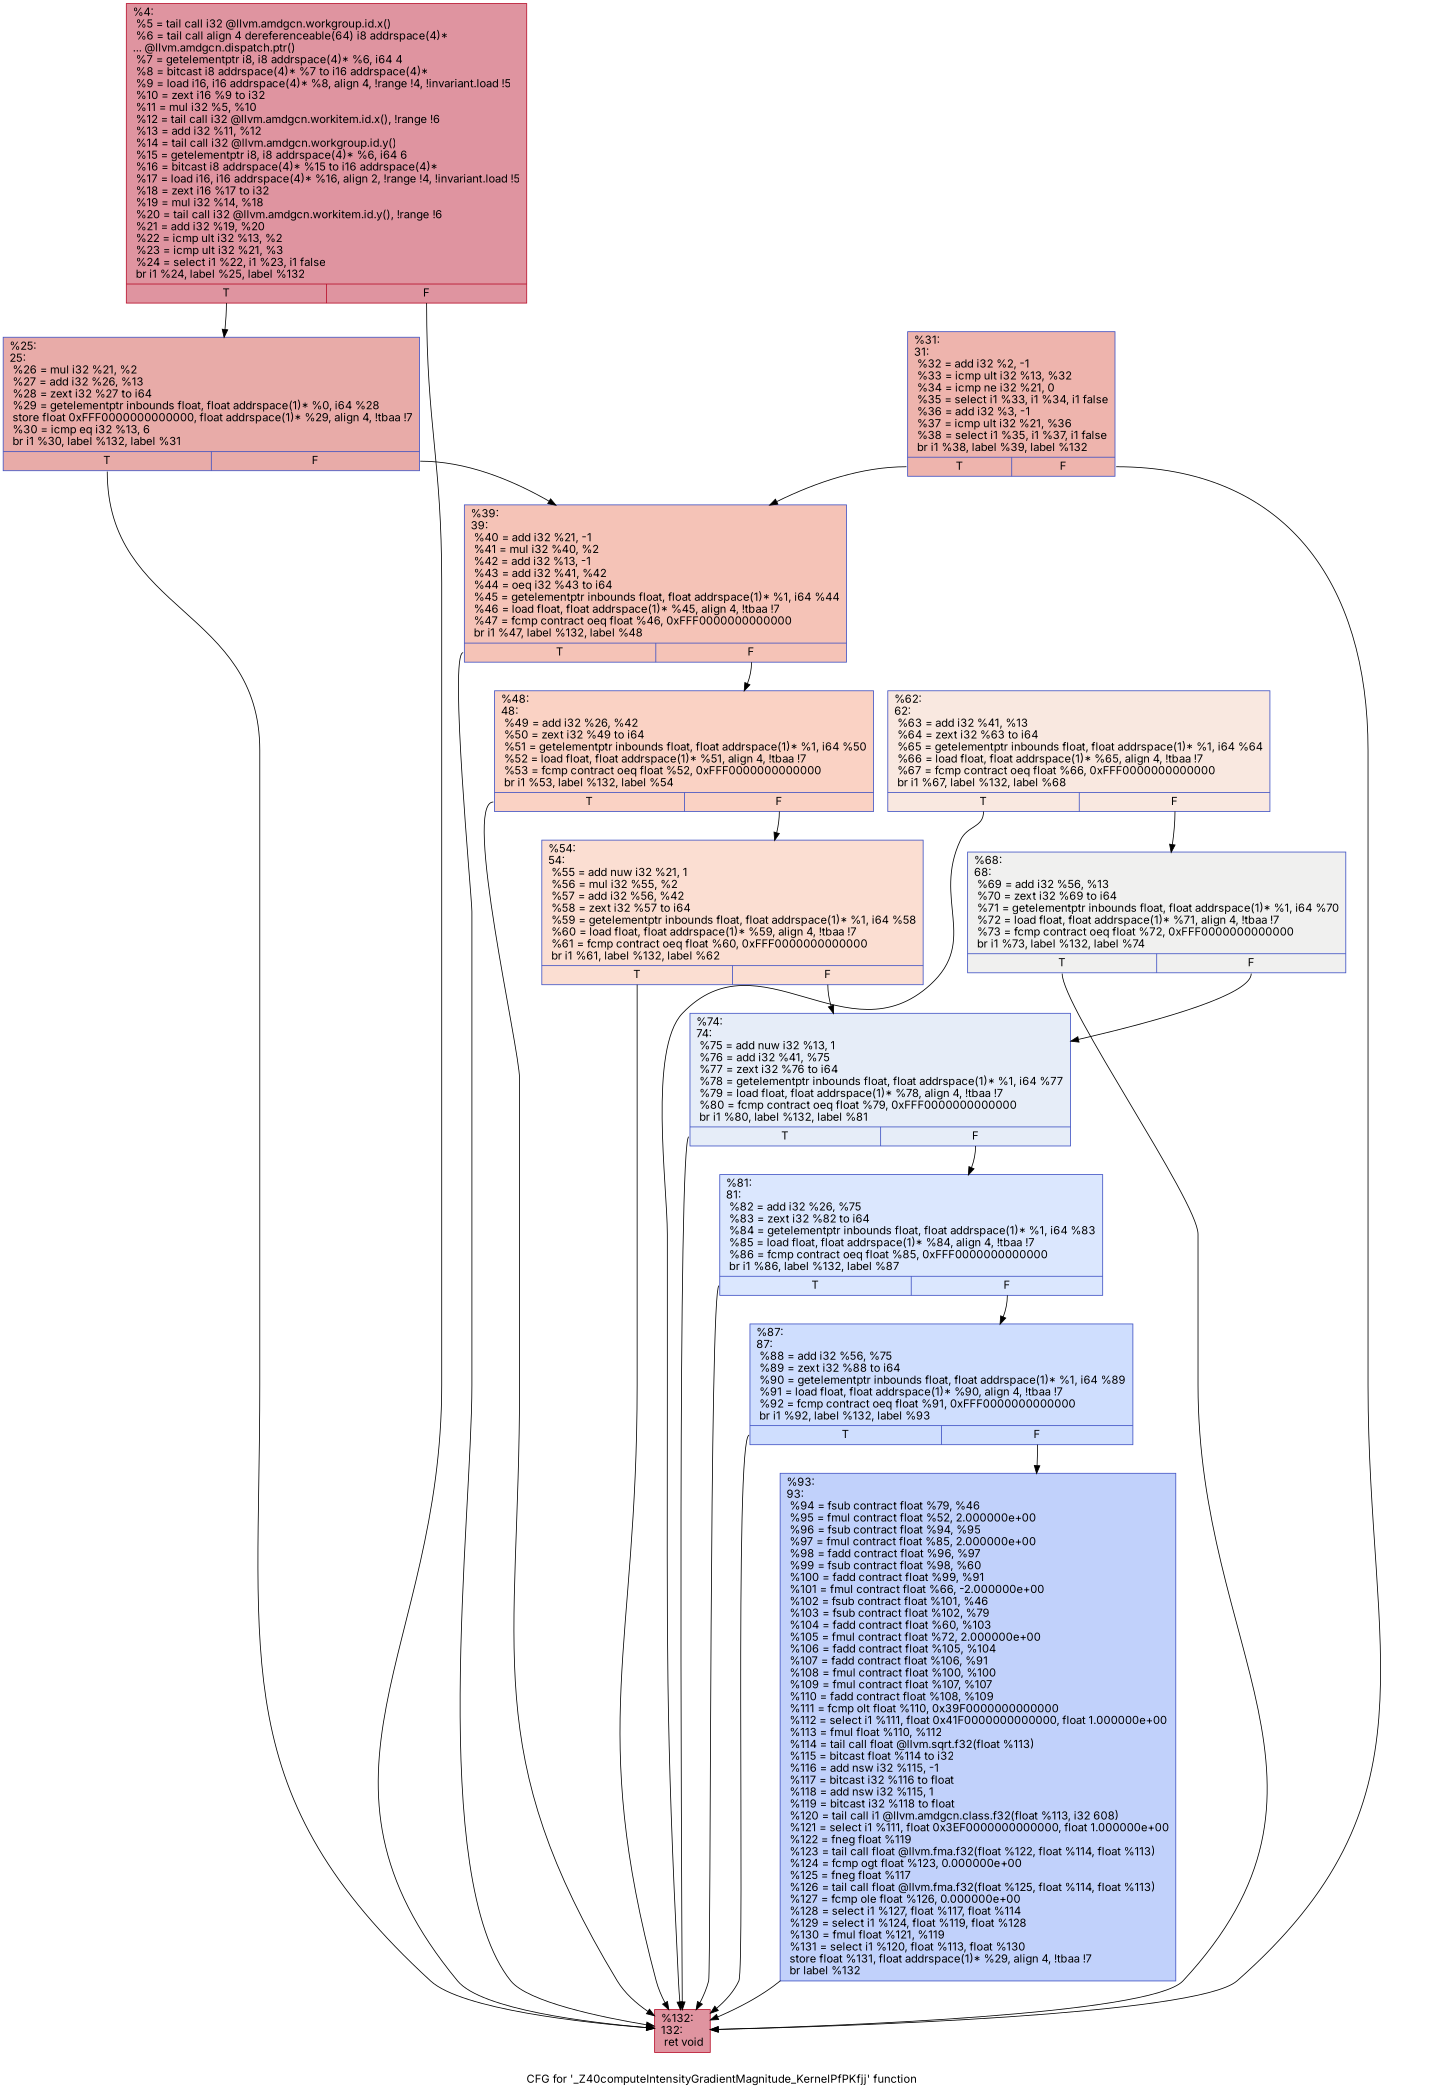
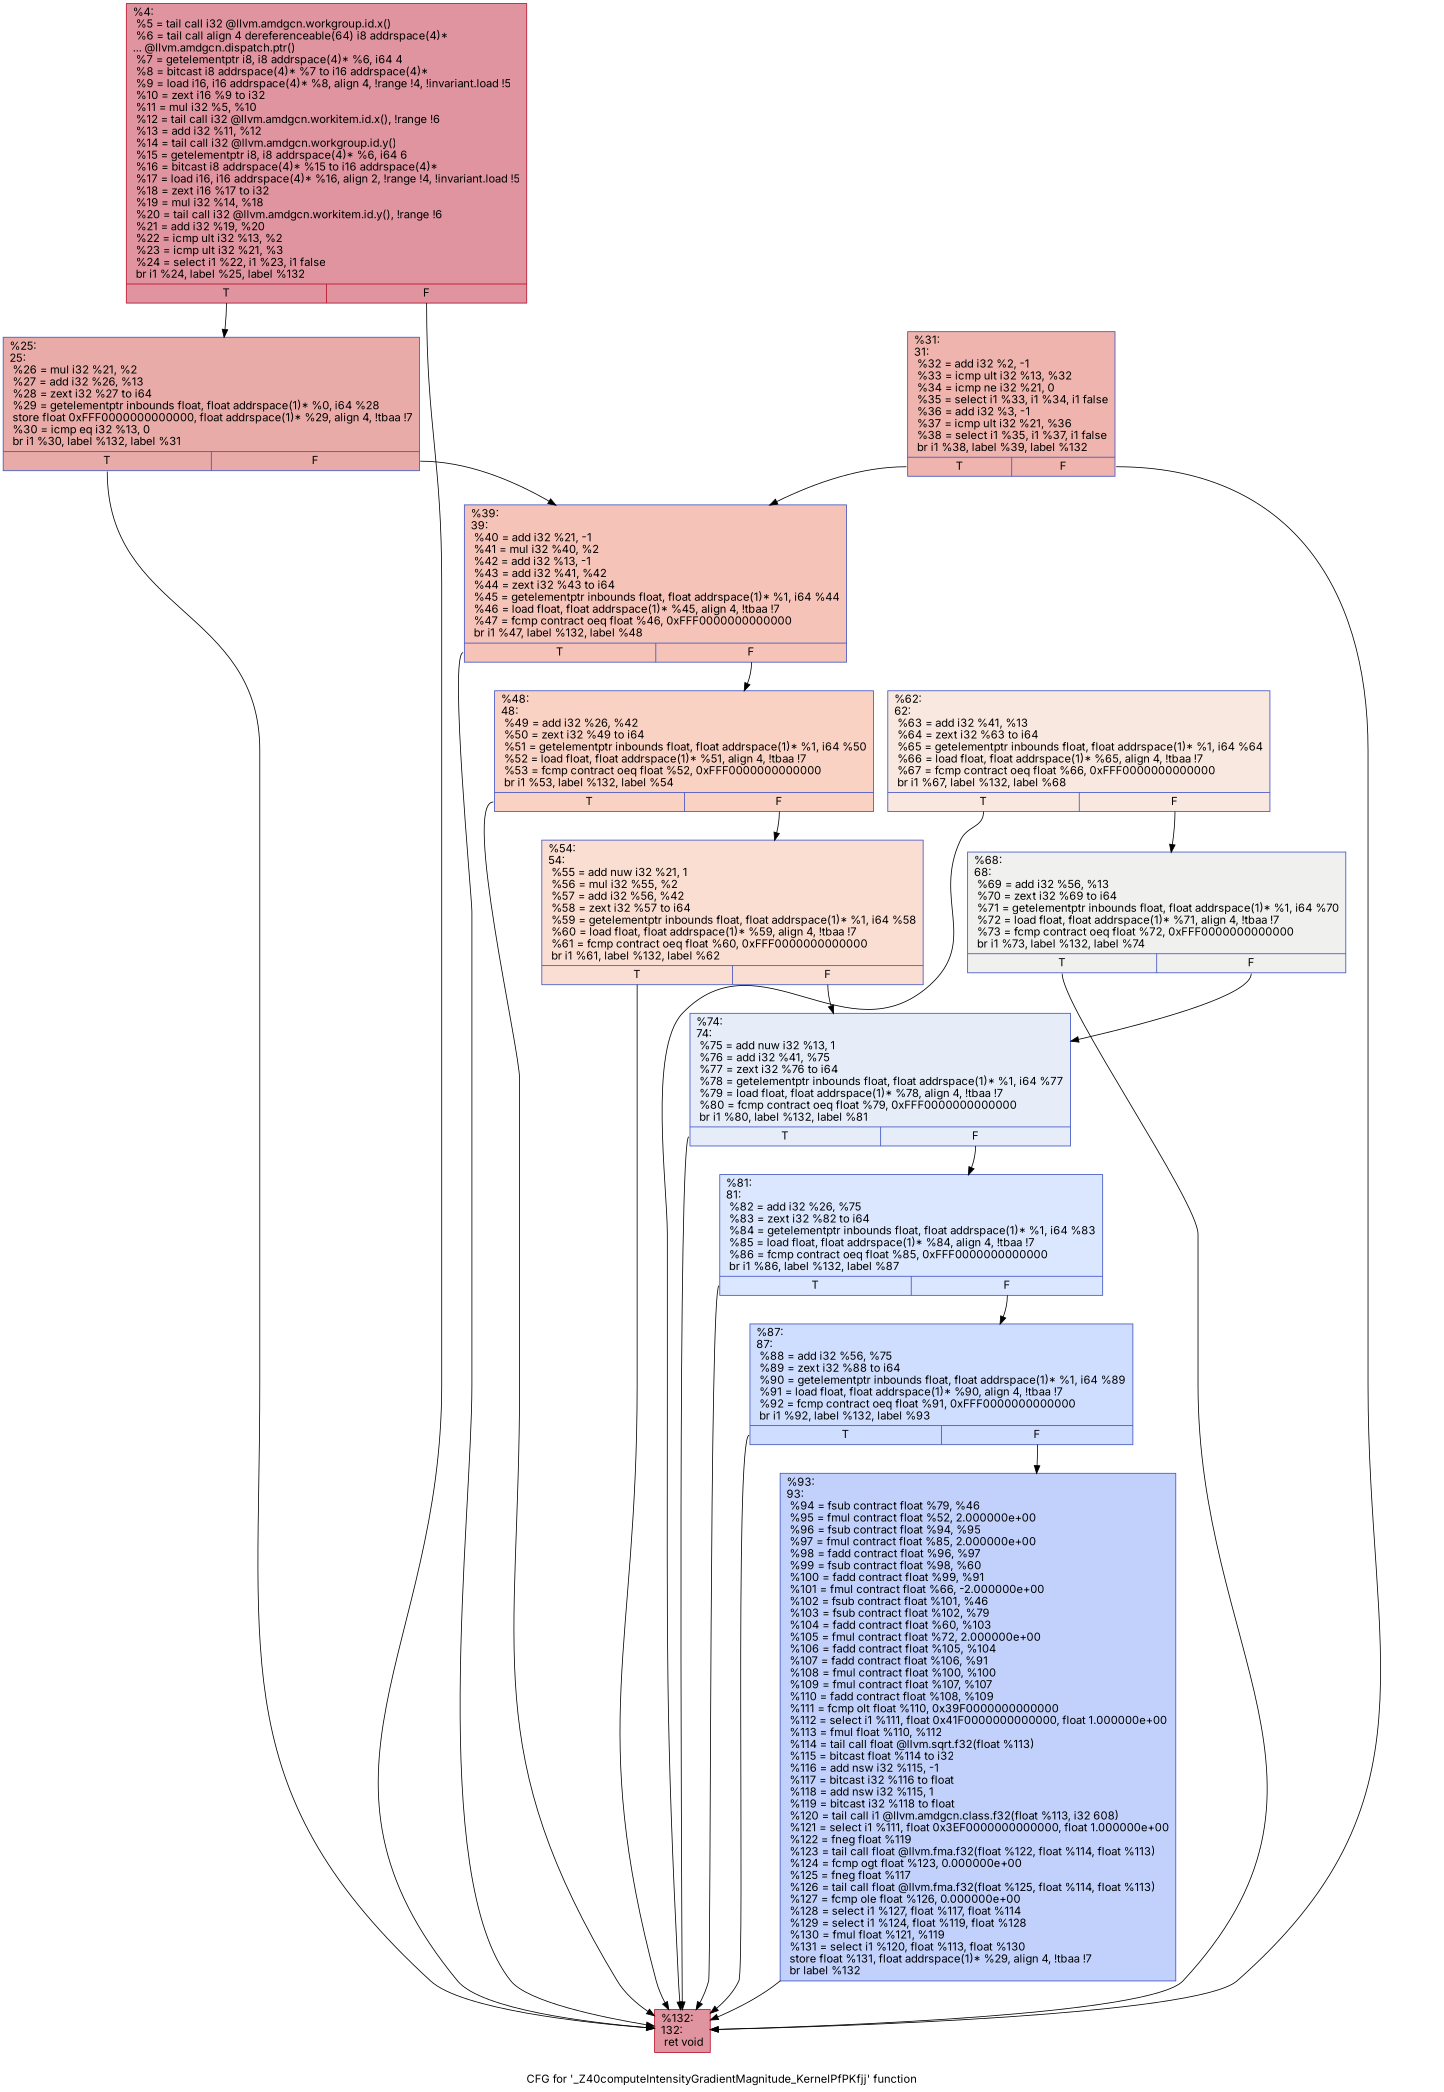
node "%25:": text "%30 = icmp eq i32 %13, 6" -> "%30 = icmp eq i32 %13, 0"
node "%39:": text "%44 = oeq i32 %43 to i64" -> "%44 = zext i32 %43 to i64"
